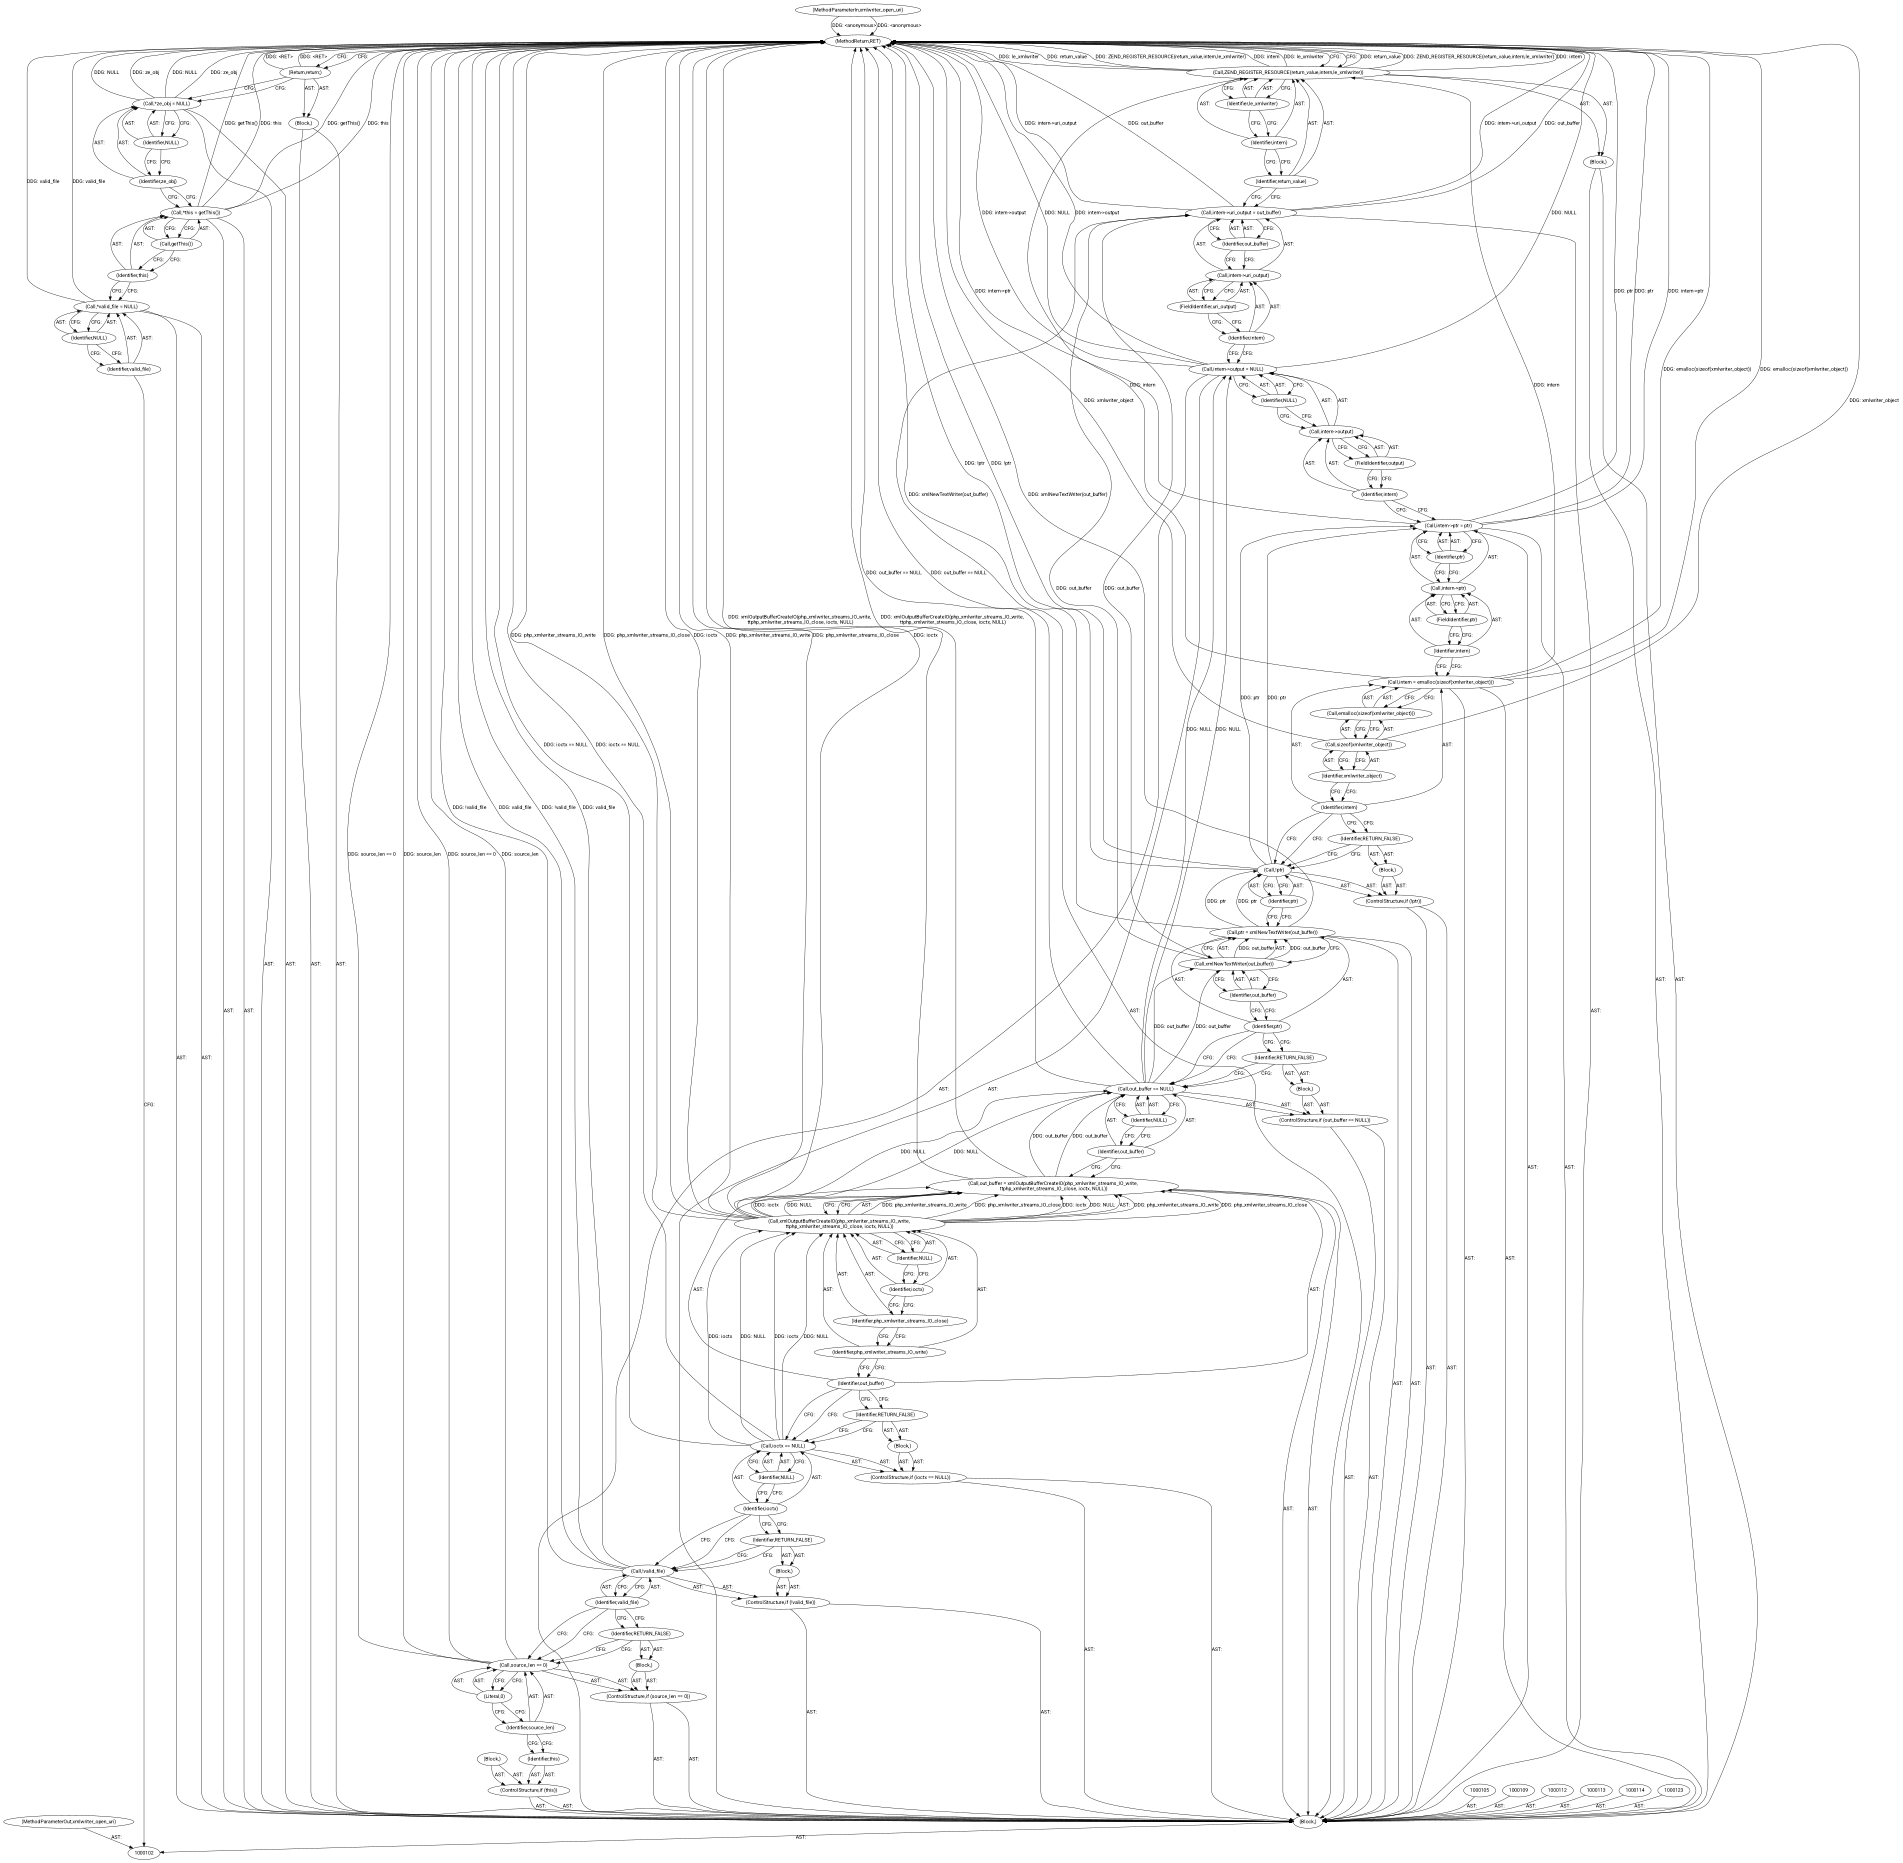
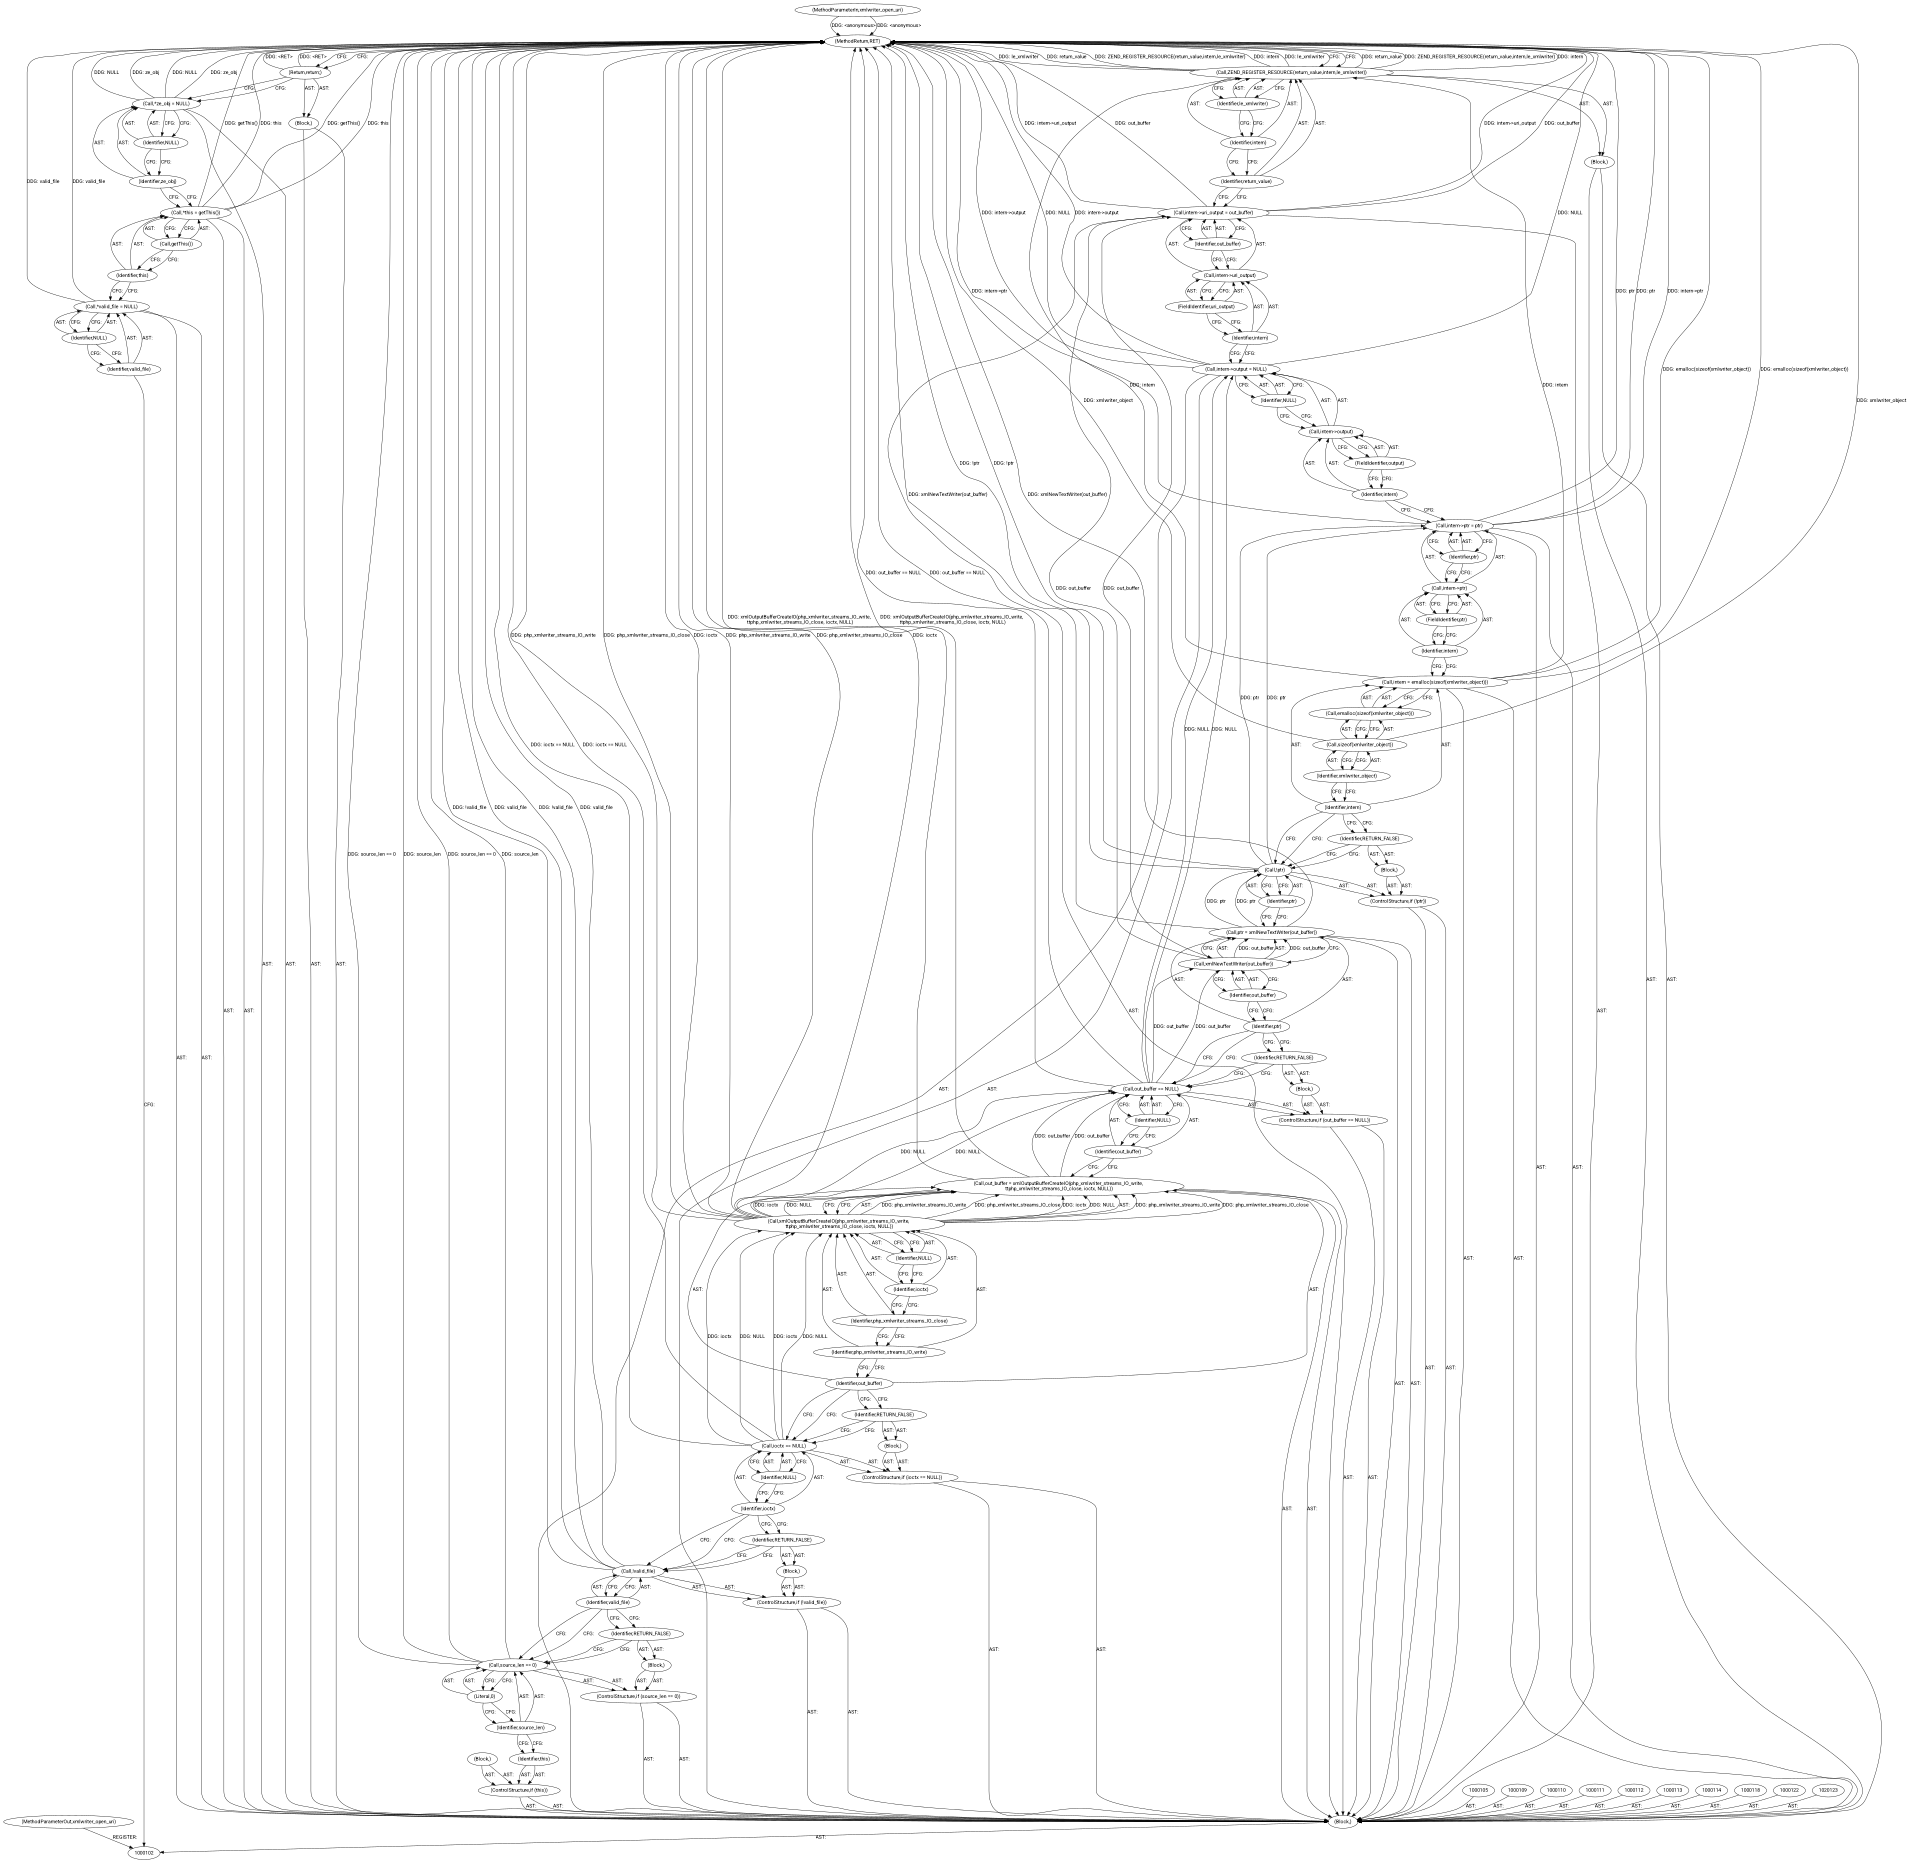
node "1000110": added
node "1000111": added
node "1000123": label "1000123" -> "1020123"
node "1000118": added
node "1000122": added
edge "(MethodParameterOut,xmlwriter_open_uri)" -> "1000102": label "AST: " -> "REGISTER: "
